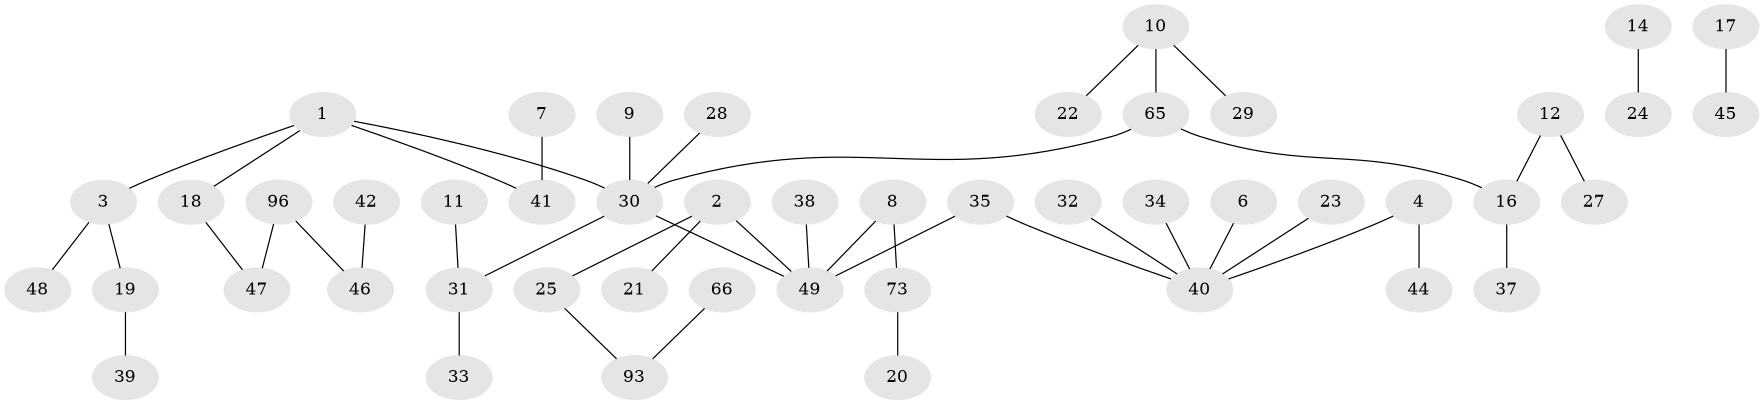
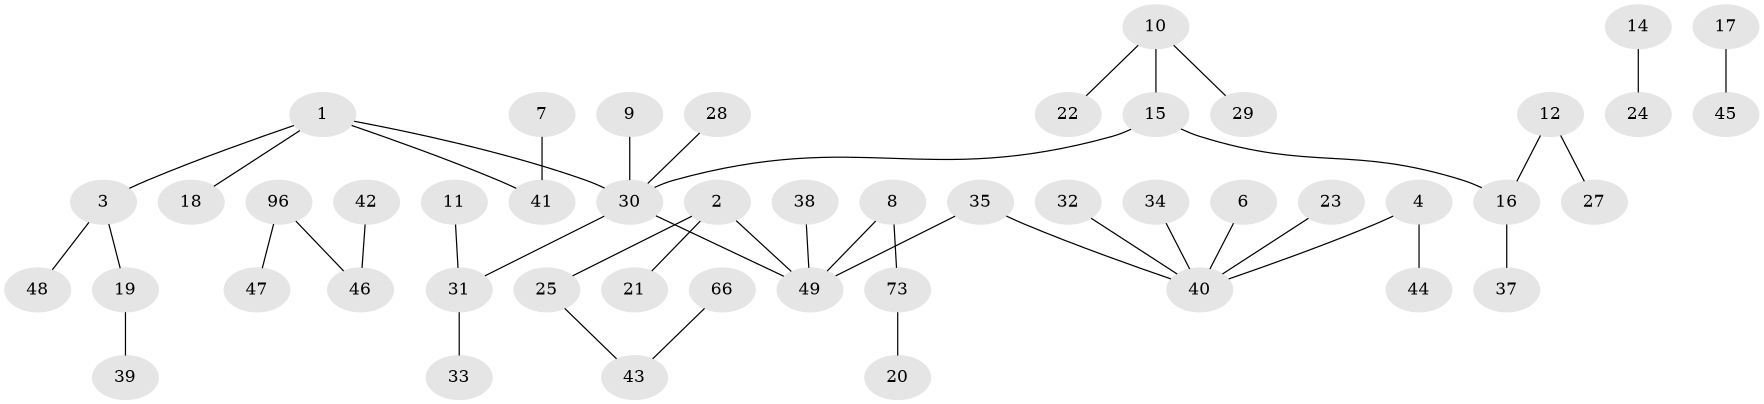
node "65": label "65" -> "15"
edge "18" -- "47": removed
node "93": label "93" -> "43"
